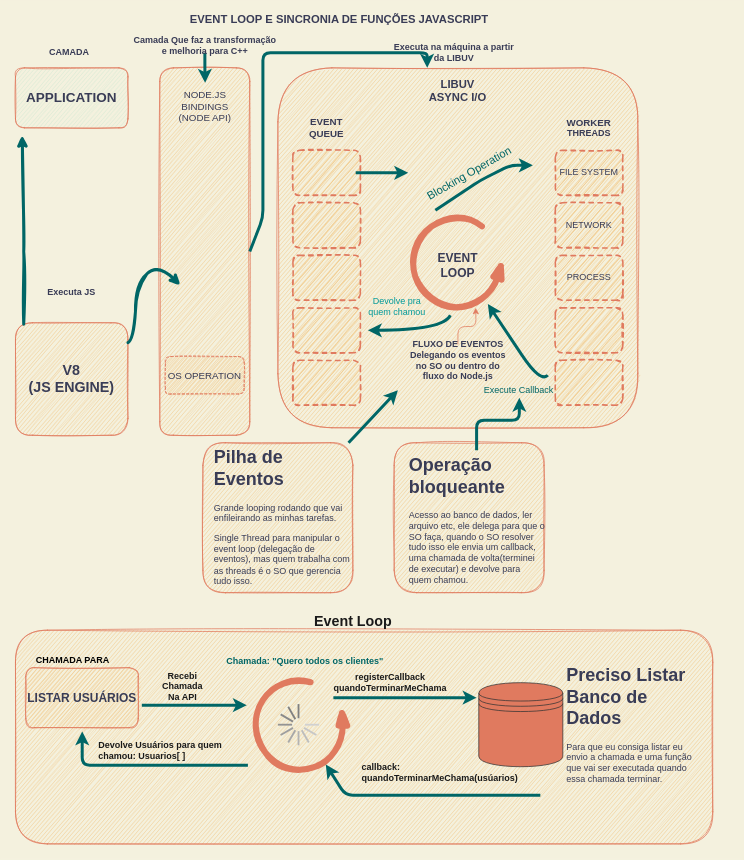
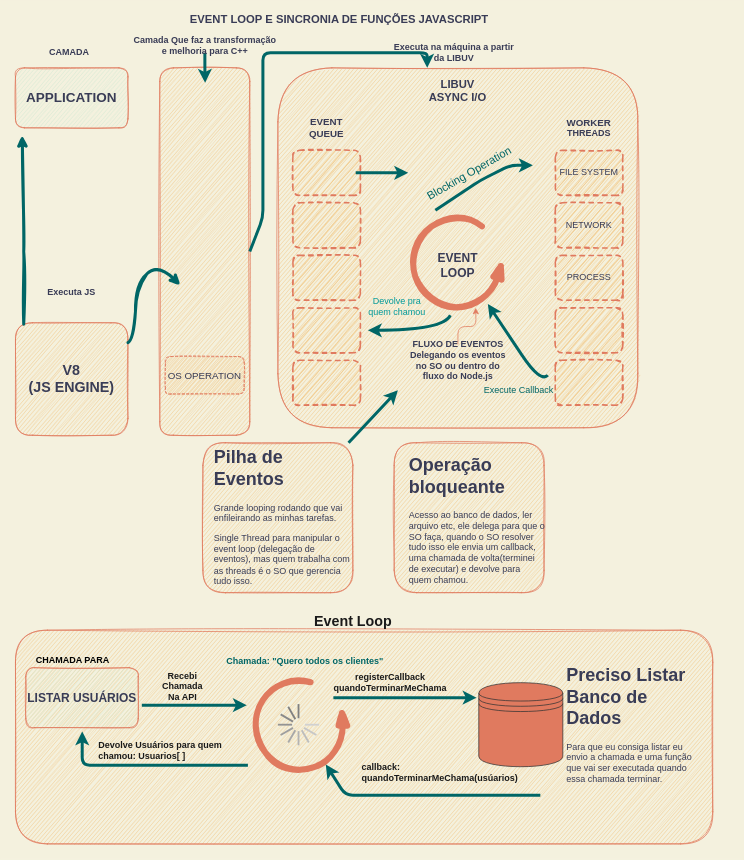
node "NODE.JS BINDINGS (NODE API)": removed
edge "Operação bloqueanteAcesso ao banco de dados, ler arquivo etc, ele delega para que o SO faça, quando o SO resolver tudo isso ele envia um callback, uma chamada de volta(terminei de executar) e devolve para quem chamou." -> "Execute Callback": removed
node "LISTAR USUÁRIOS": fillcolor #f2cc8f -> #d5e8d4
